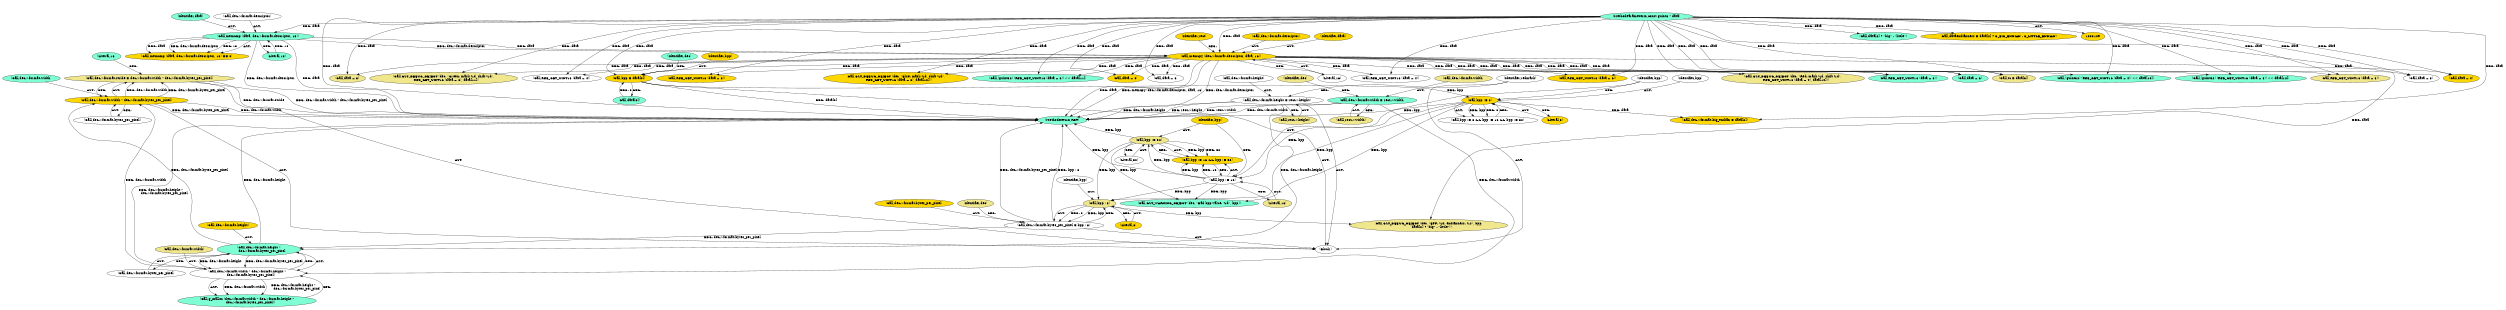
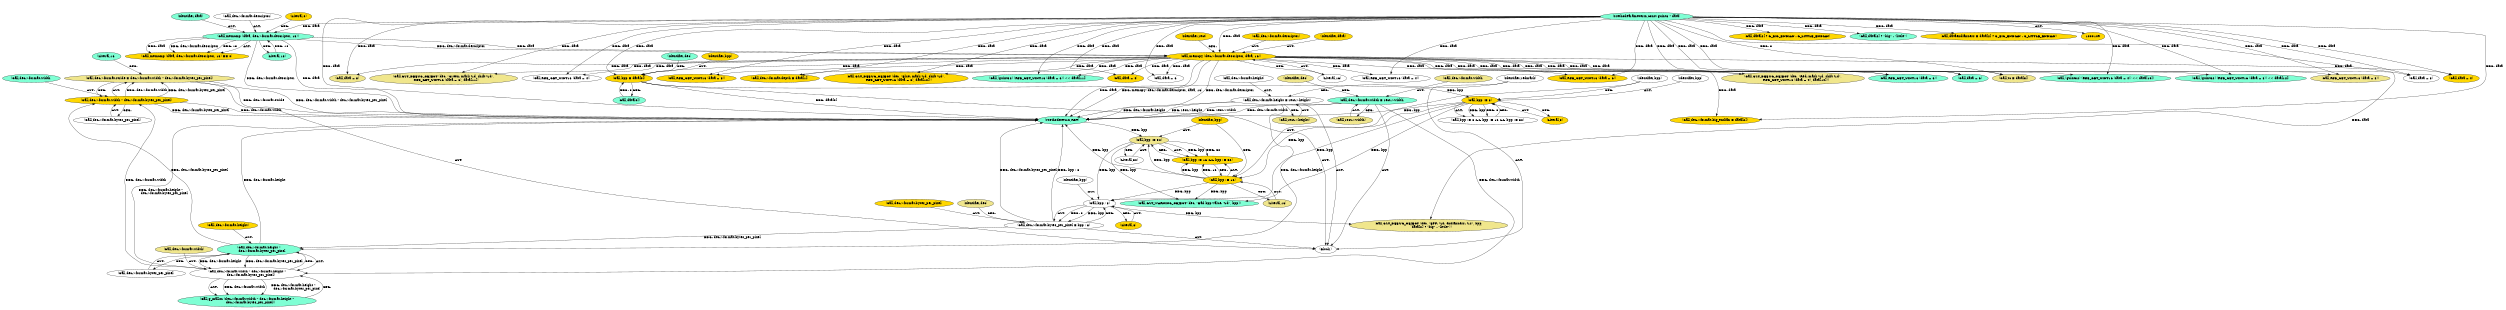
node "(Literal,0)": added
node "(Call,data[2] ? G_BIG_ENDIAN : G_LITTLE_ENDIAN)": added
edge "(MethodParameterIn,const guint8 * data)" -> "(Call,tc = data[3])": label "DDG: data" -> "DDG: 8"
node "(Call,dec->format.depth = data[1])": added
edge "(Call,bpp != 8)" -> "(Call,dec->format.big_endian = data[2])": now "(Call,memcpy (dec->format.descriptor, data, 16))" -> "(Call,dec->format.big_endian = data[2])"
edge "(Call,bpp != 32)" -> "(MethodReturn,RET)": reversed
node "(Call,bpp != 16)": fillcolor white -> gold
node "(Call,bpp / 8)": fillcolor khaki -> white
edge "(Call,dec->format.width * dec->format.bytes_per_pixel)" -> "(Block,)": now "(Call,dec->format.width = rect->width)" -> "(Block,)"
